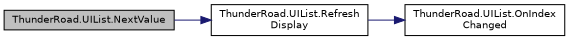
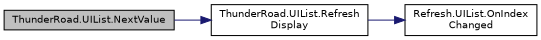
node "ThunderRoad.UIList.OnIndex Changed": label "ThunderRoad.UIList.OnIndex Changed" -> "Refresh.UIList.OnIndex Changed"
